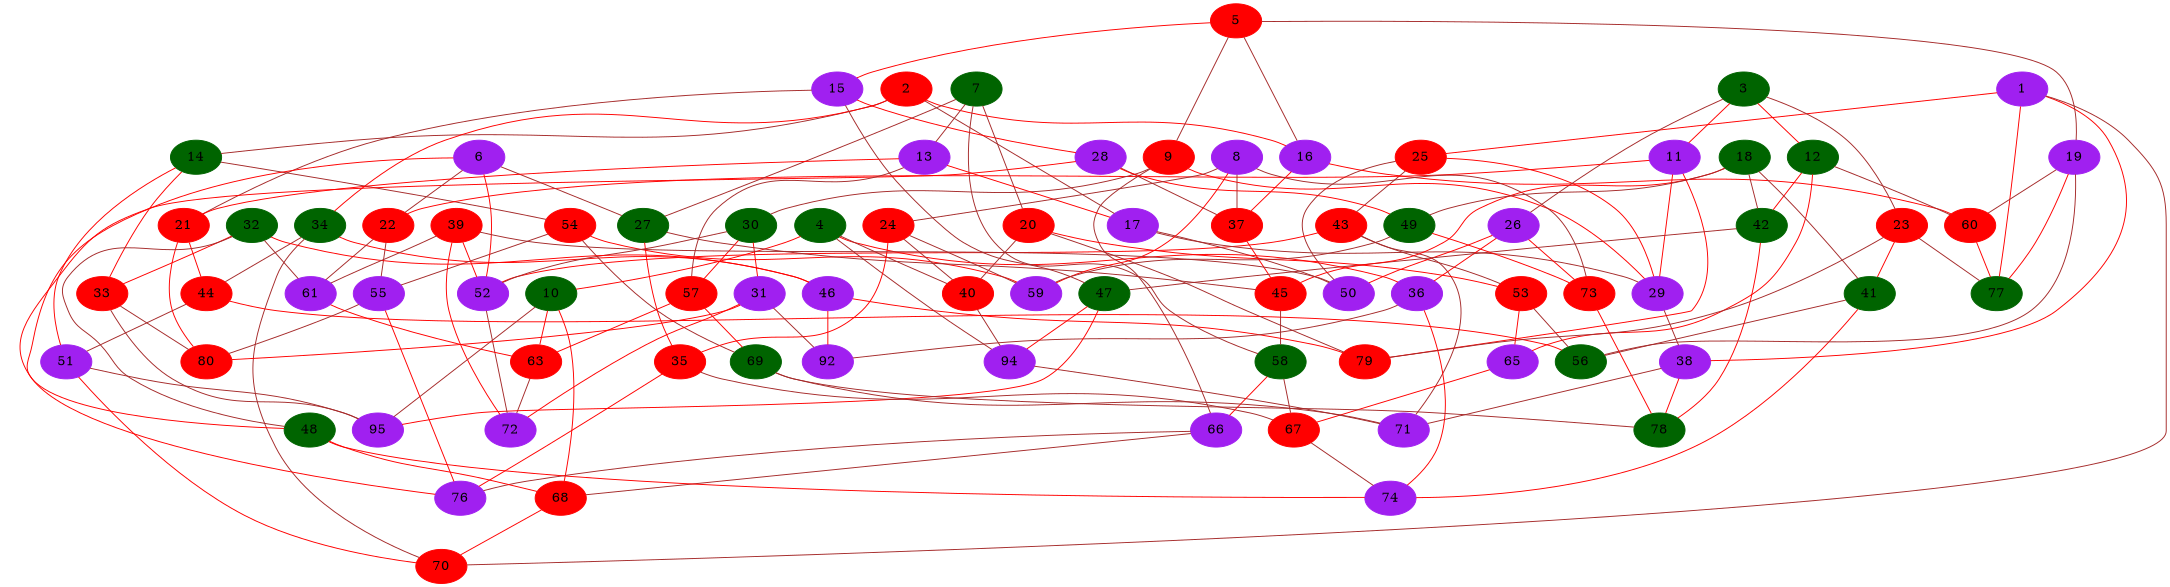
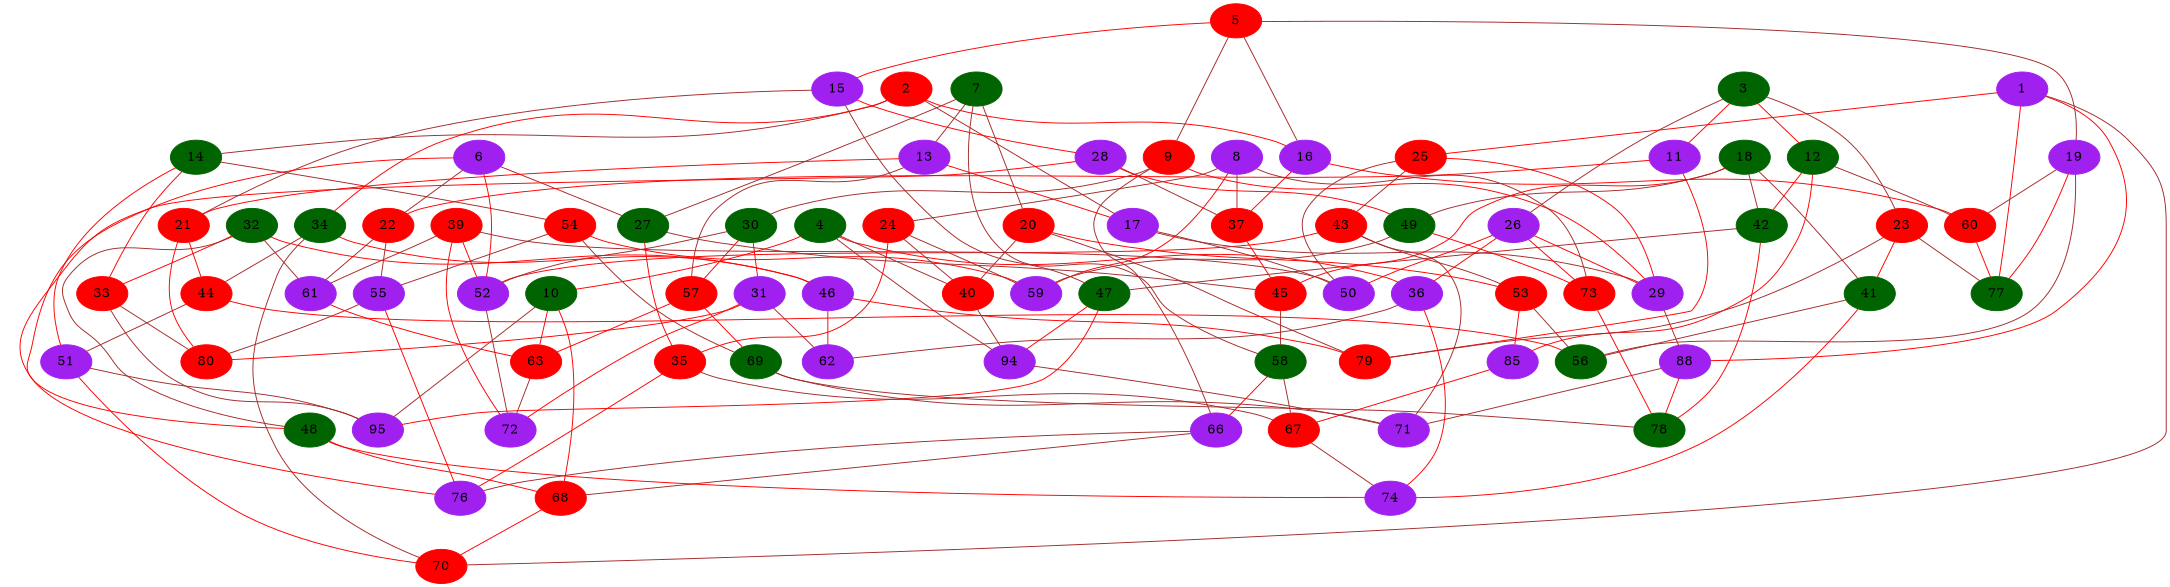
edge "11" -- "29": now "26" -- "29"
node "92": label "92" -> "62"
node "65": label "65" -> "85"
node "38": label "38" -> "88"
